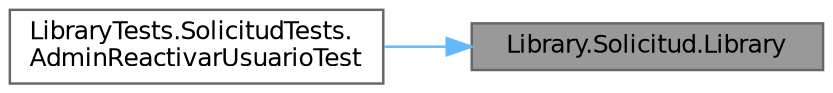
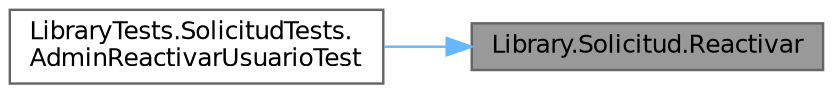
node "Library.Solicitud.Library": label "Library.Solicitud.Library" -> "Library.Solicitud.Reactivar"
